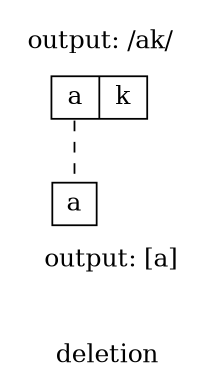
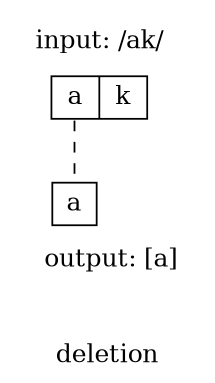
cluster "output: /ak/": label "output: /ak/" -> "input: /ak/"
